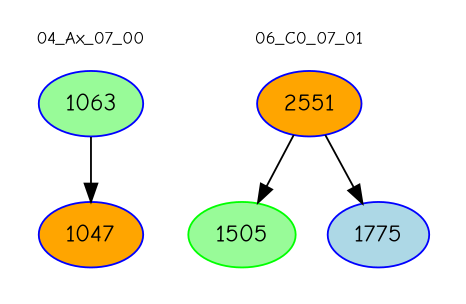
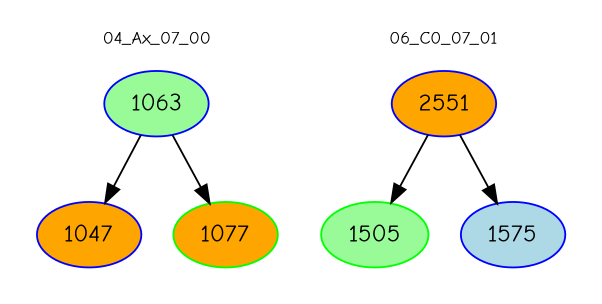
node "1077": added
node "1775": label "1775" -> "1575"
